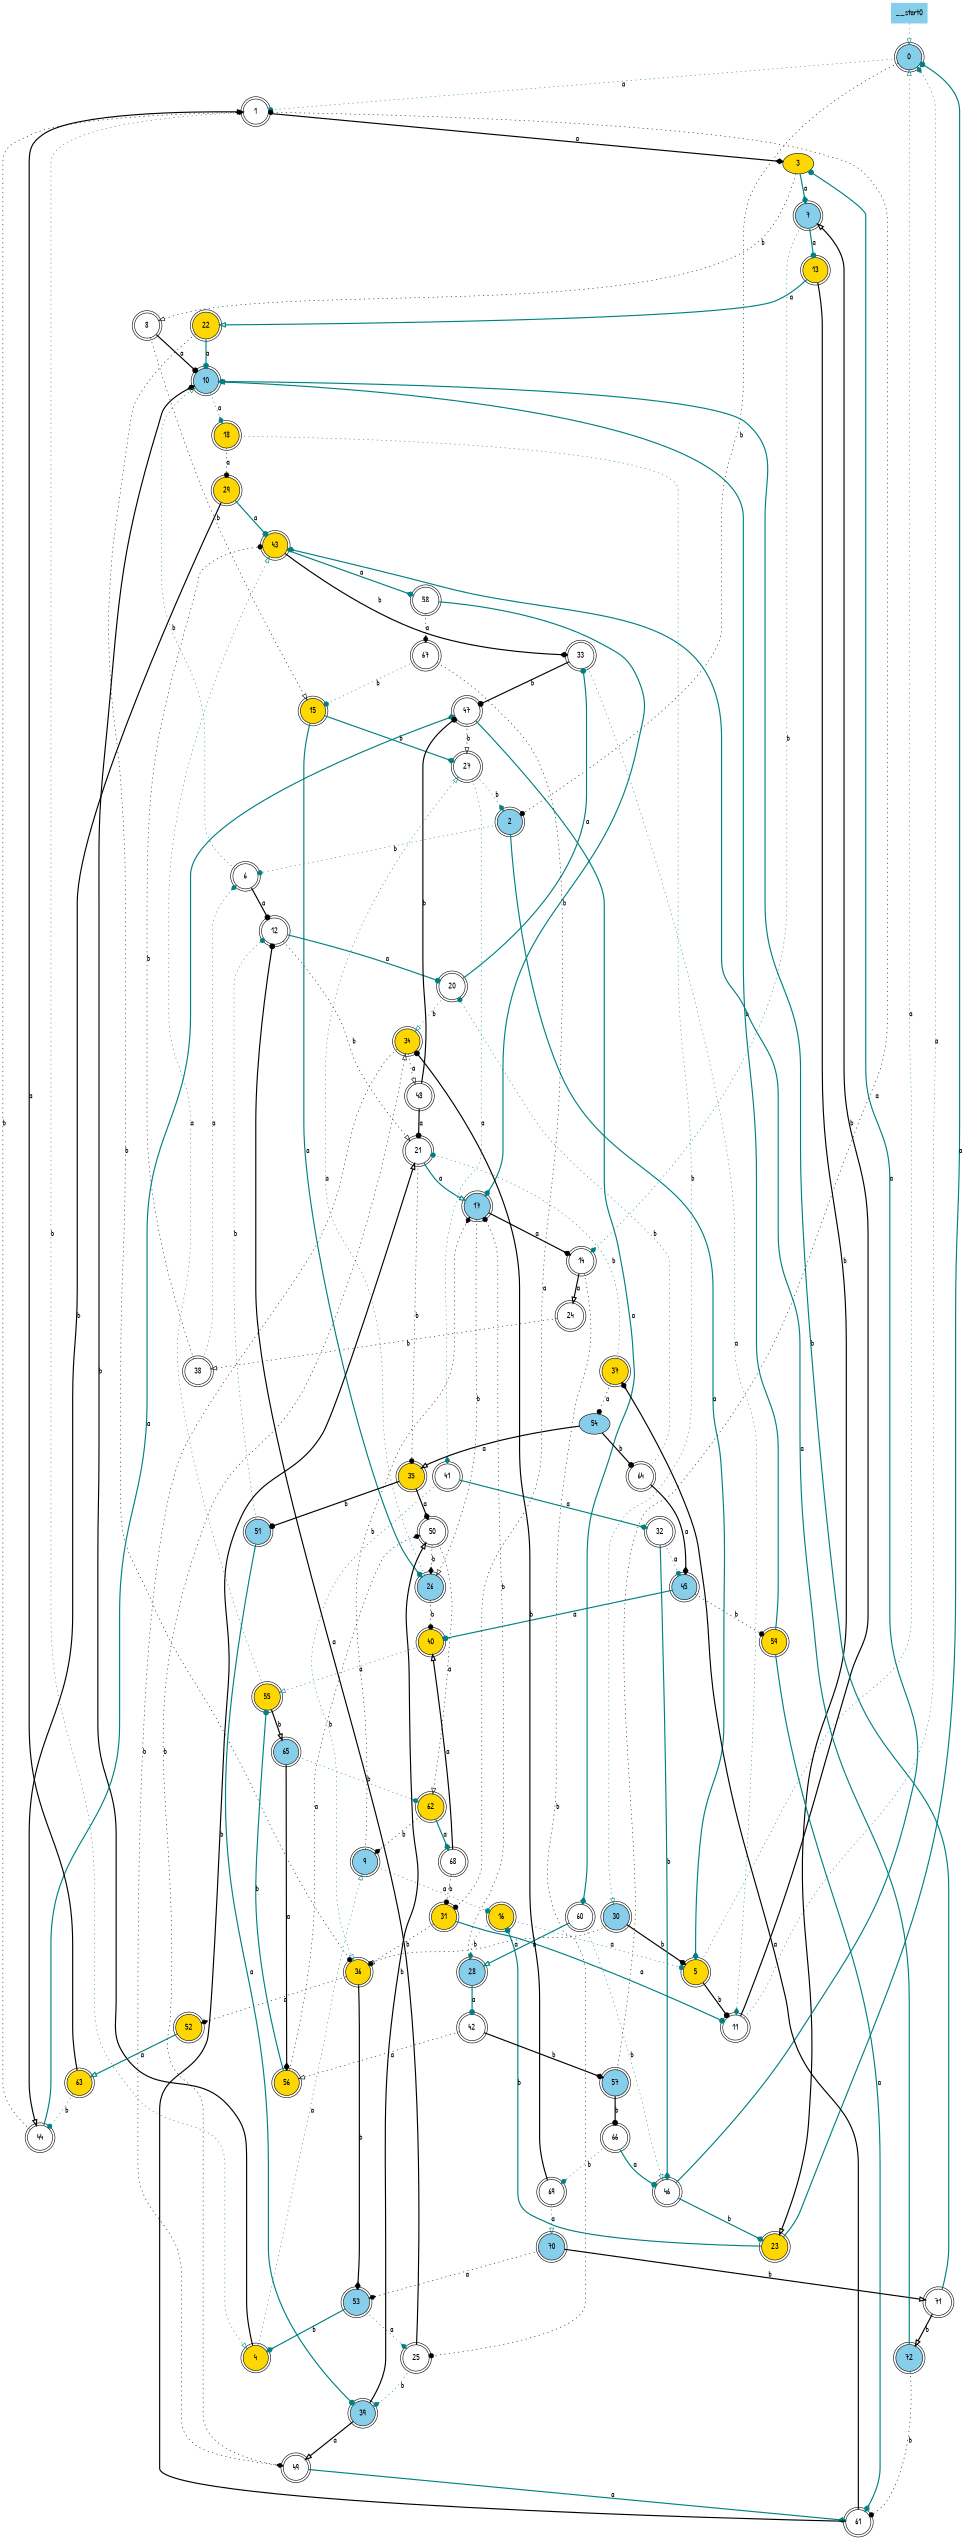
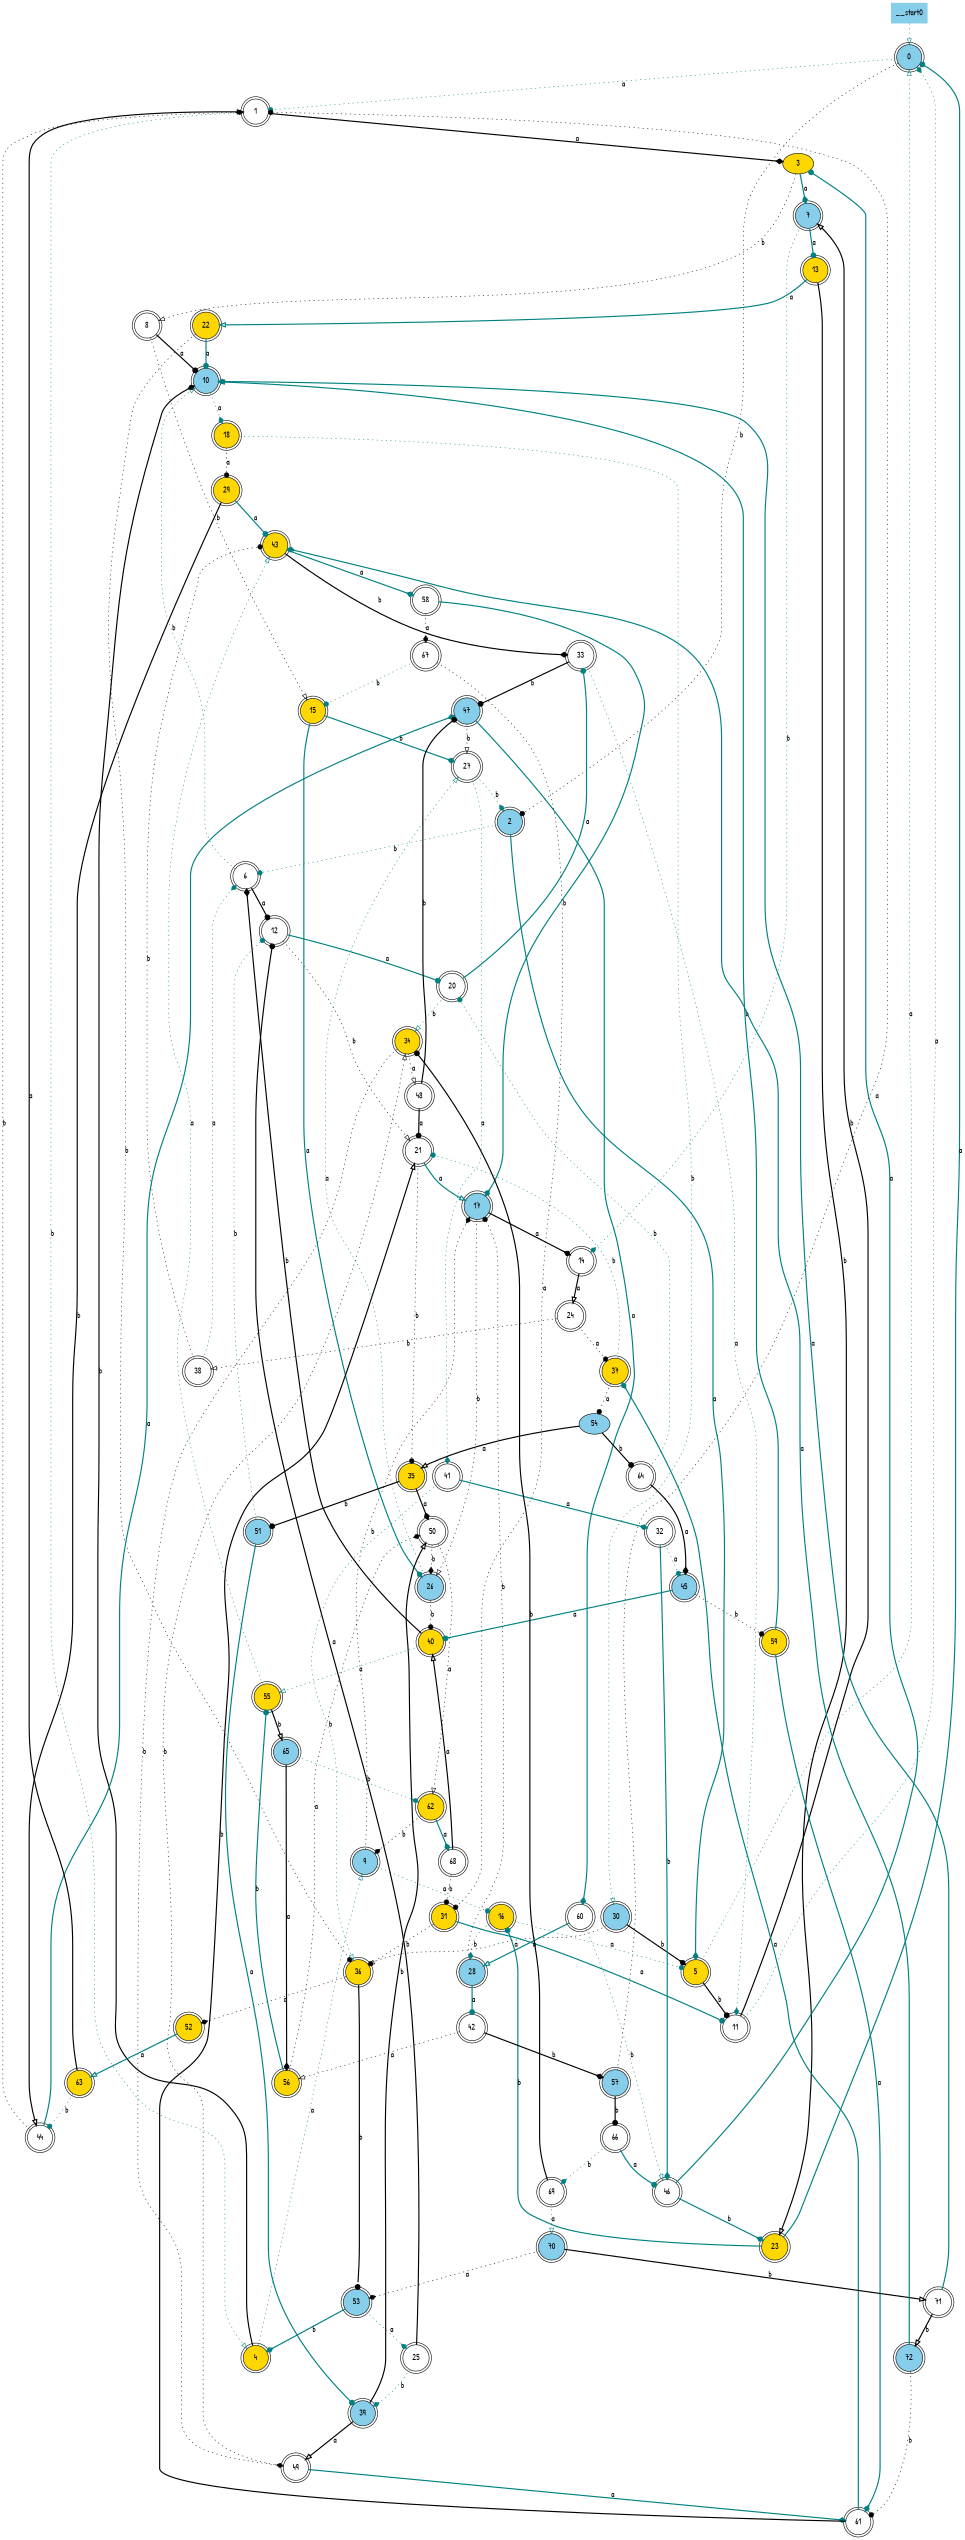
node "47": fillcolor white -> skyblue
edge "40" -> "6": added, label "b"
edge "24" -> "37": added, label "a"
edge "71" -> "10": label "b" -> "a"
edge "14" -> "25": removed, label "b"
edge "61" -> "37": color black -> teal
edge "36" -> "53": arrowhead diamond -> dot
